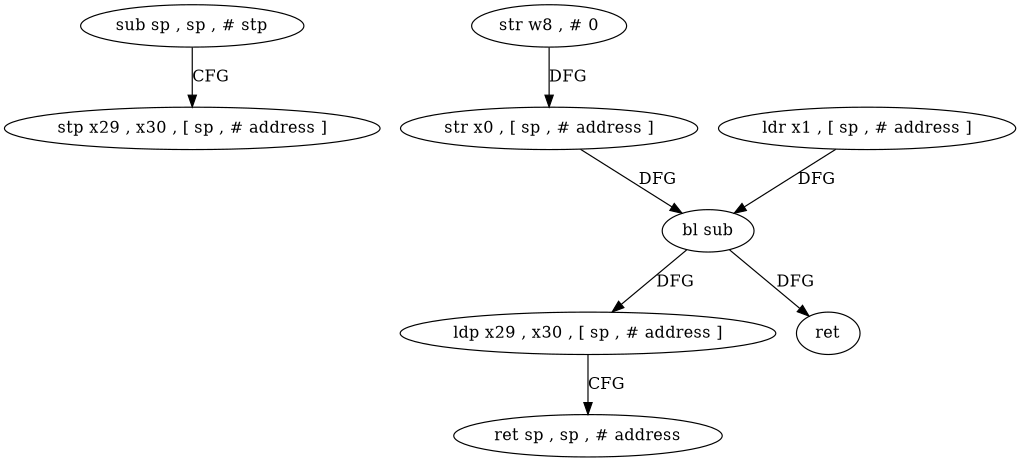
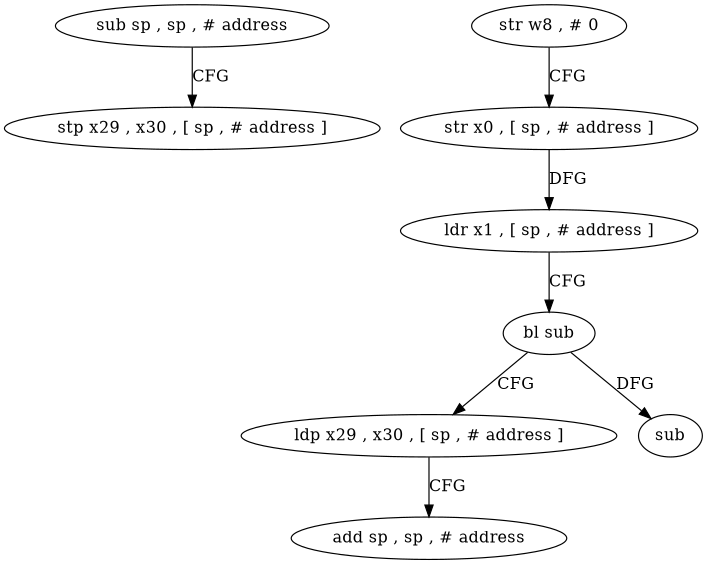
node "sub sp , sp , # stp": label "sub sp , sp , # stp" -> "sub sp , sp , # address"
edge "str w8 , # 0" -> "str x0 , [ sp , # address ]": label "DFG" -> "CFG"
edge "str x0 , [ sp , # address ]" -> "bl sub": now "str x0 , [ sp , # address ]" -> "ldr x1 , [ sp , # address ]"
edge "ldr x1 , [ sp , # address ]" -> "bl sub": label "DFG" -> "CFG"
edge "bl sub" -> "ldp x29 , x30 , [ sp , # address ]": label "DFG" -> "CFG"
node "ret": label "ret" -> "sub"
node "ret sp , sp , # address": label "ret sp , sp , # address" -> "add sp , sp , # address"
